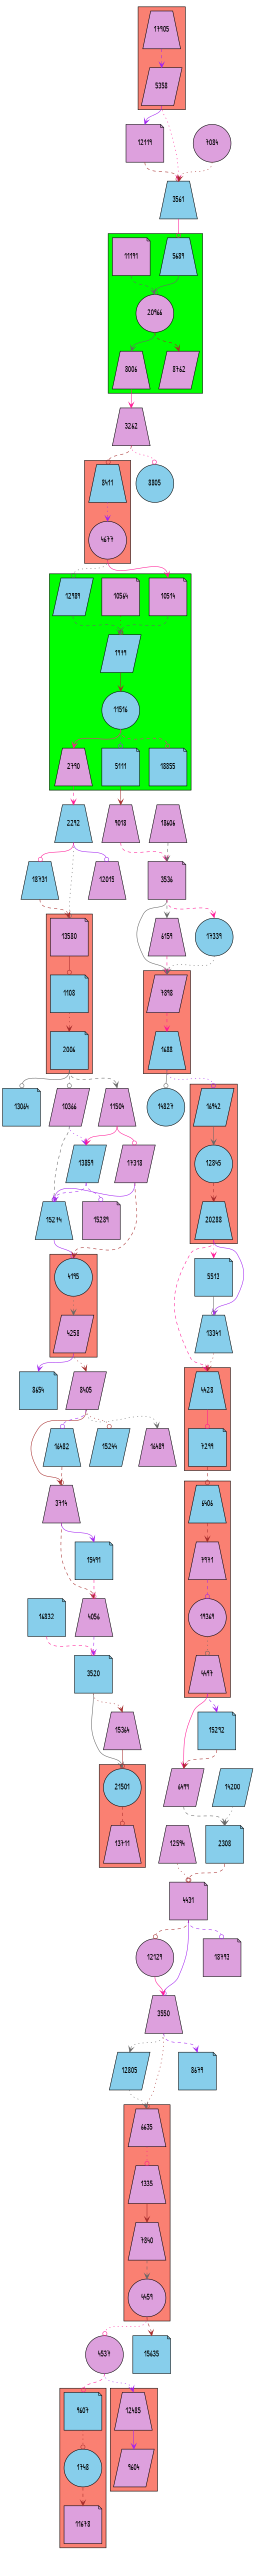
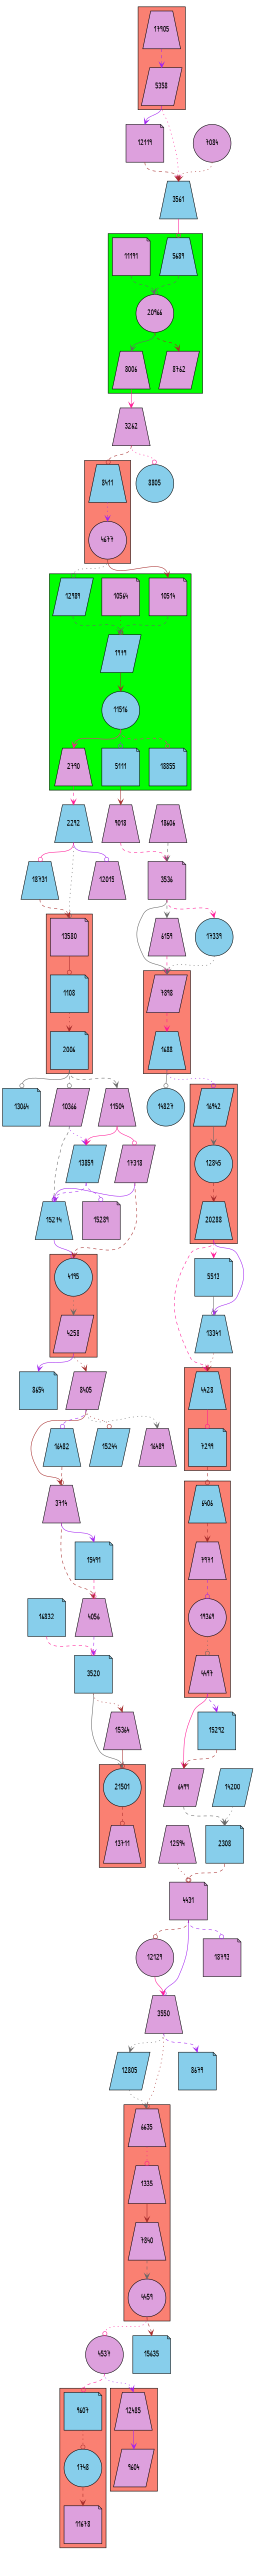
edge "12119" -> "3561": arrowhead odot -> vee
edge "5689" -> "20966": style solid -> dashed
edge "4677" -> "10514": color deeppink -> brown
